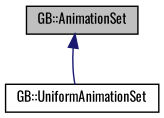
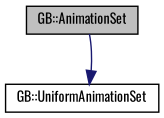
edge "GB::UniformAnimationSet" -> "GB::AnimationSet": reversed
